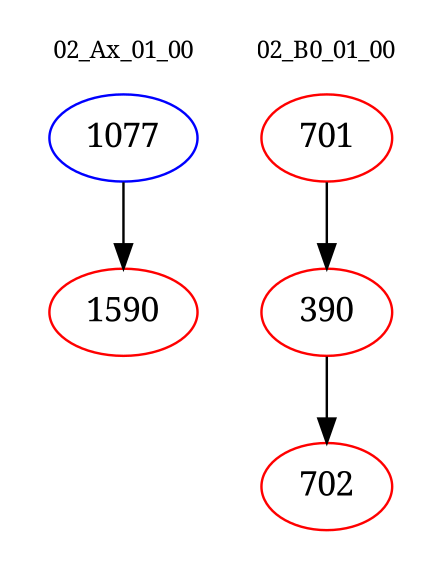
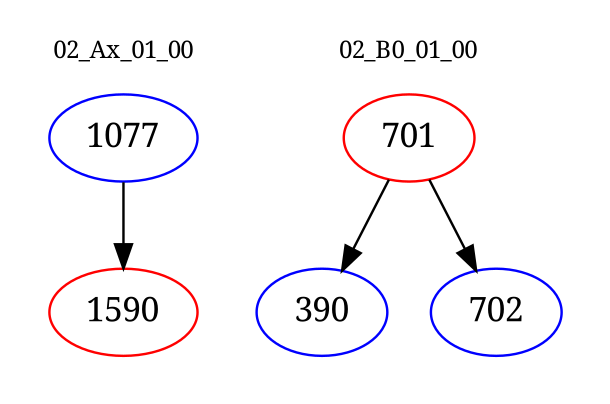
node "390": color red -> blue
edge "390" -> "702": now "701" -> "702"
node "702": color red -> blue
